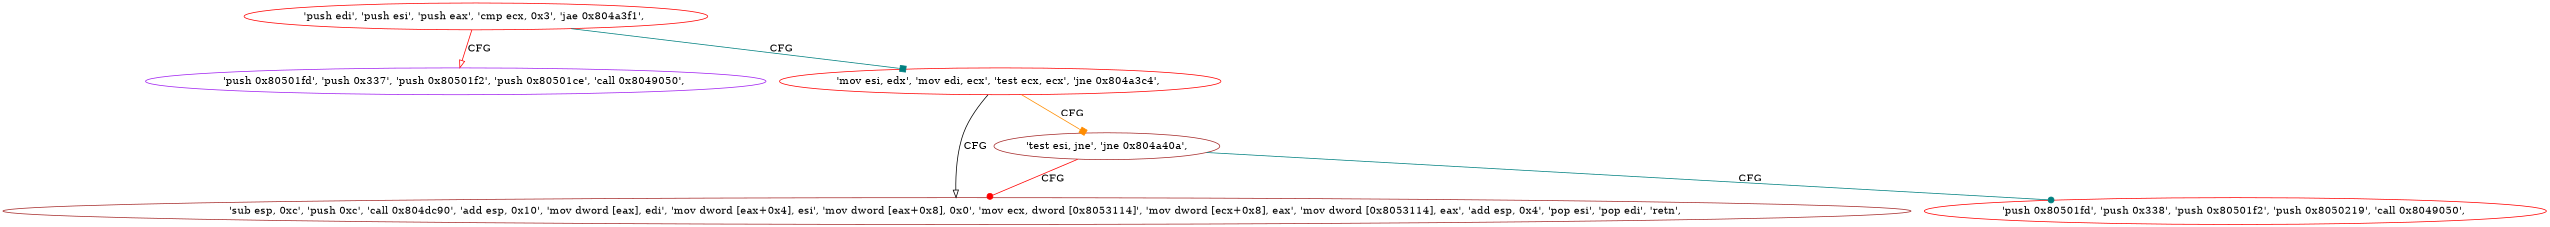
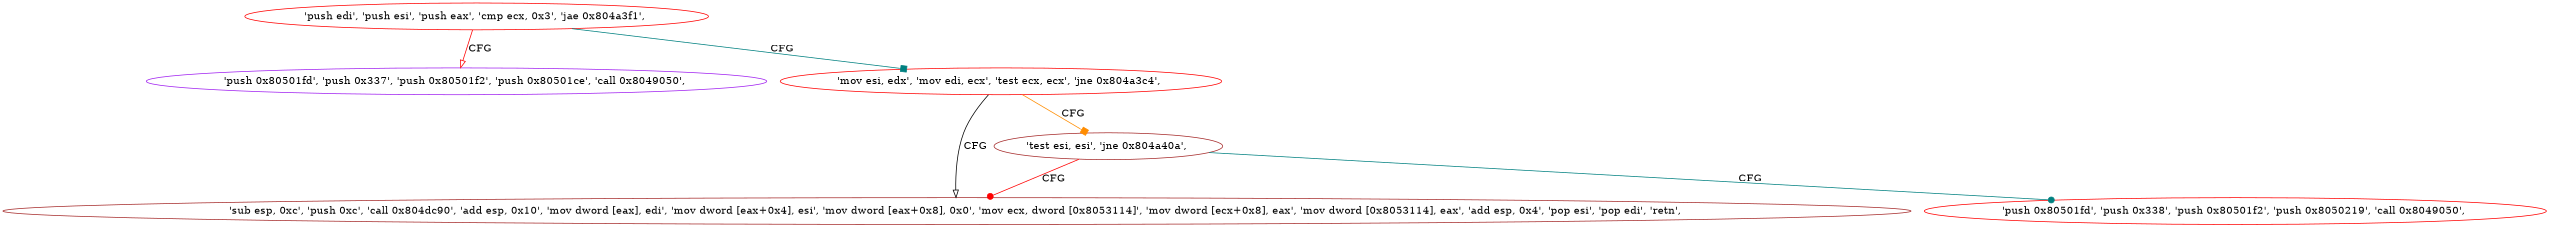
node "'test esi, jne', 'jne 0x804a40a',": label "'test esi, jne', 'jne 0x804a40a'," -> "'test esi, esi', 'jne 0x804a40a',"
